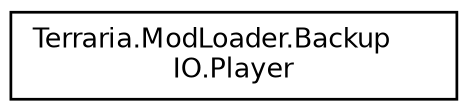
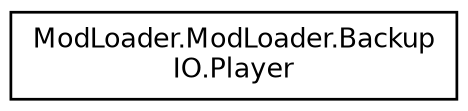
node "Terraria.ModLoader.Backup IO.Player": label "Terraria.ModLoader.Backup IO.Player" -> "ModLoader.ModLoader.Backup IO.Player"
